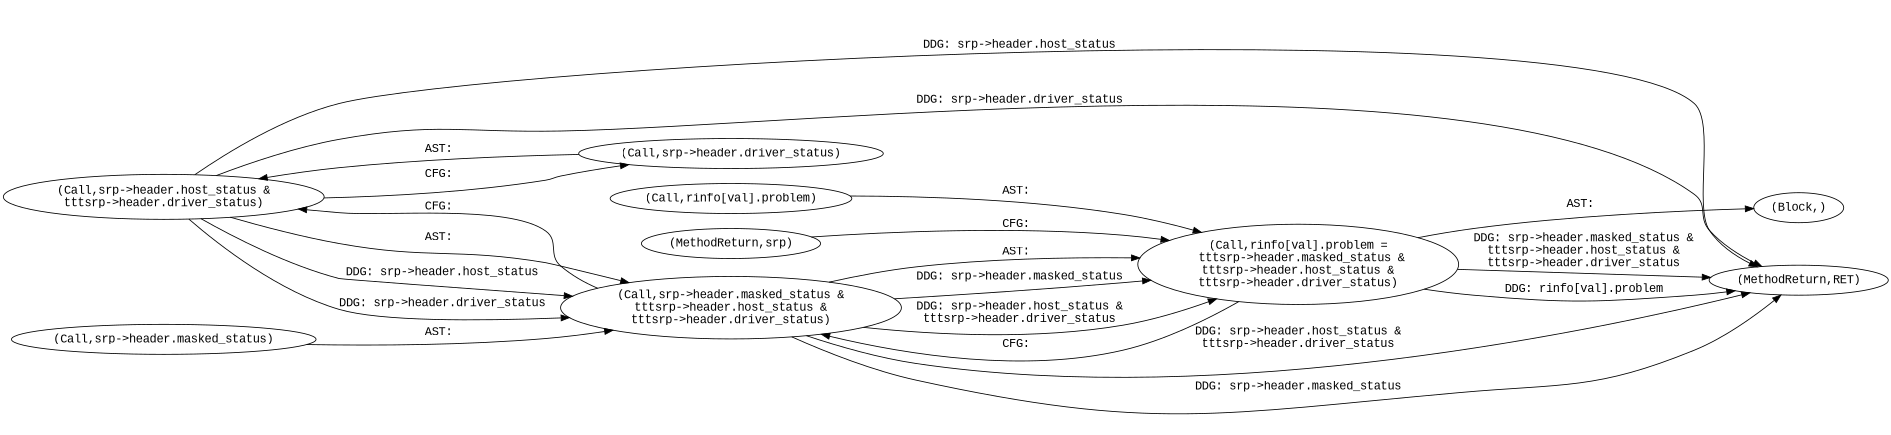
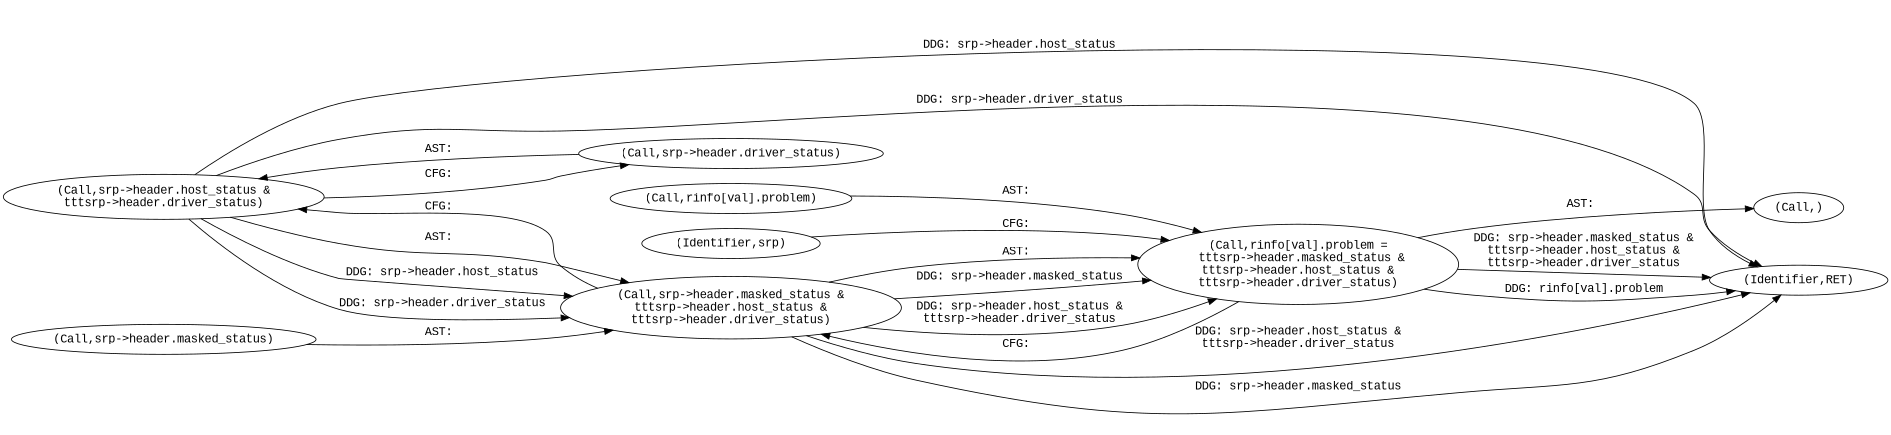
node "(Block,)": label "(Block,)" -> "(Call,)"
node "(MethodReturn,srp)": label "(MethodReturn,srp)" -> "(Identifier,srp)"
node "(MethodReturn,RET)": label "(MethodReturn,RET)" -> "(Identifier,RET)"
